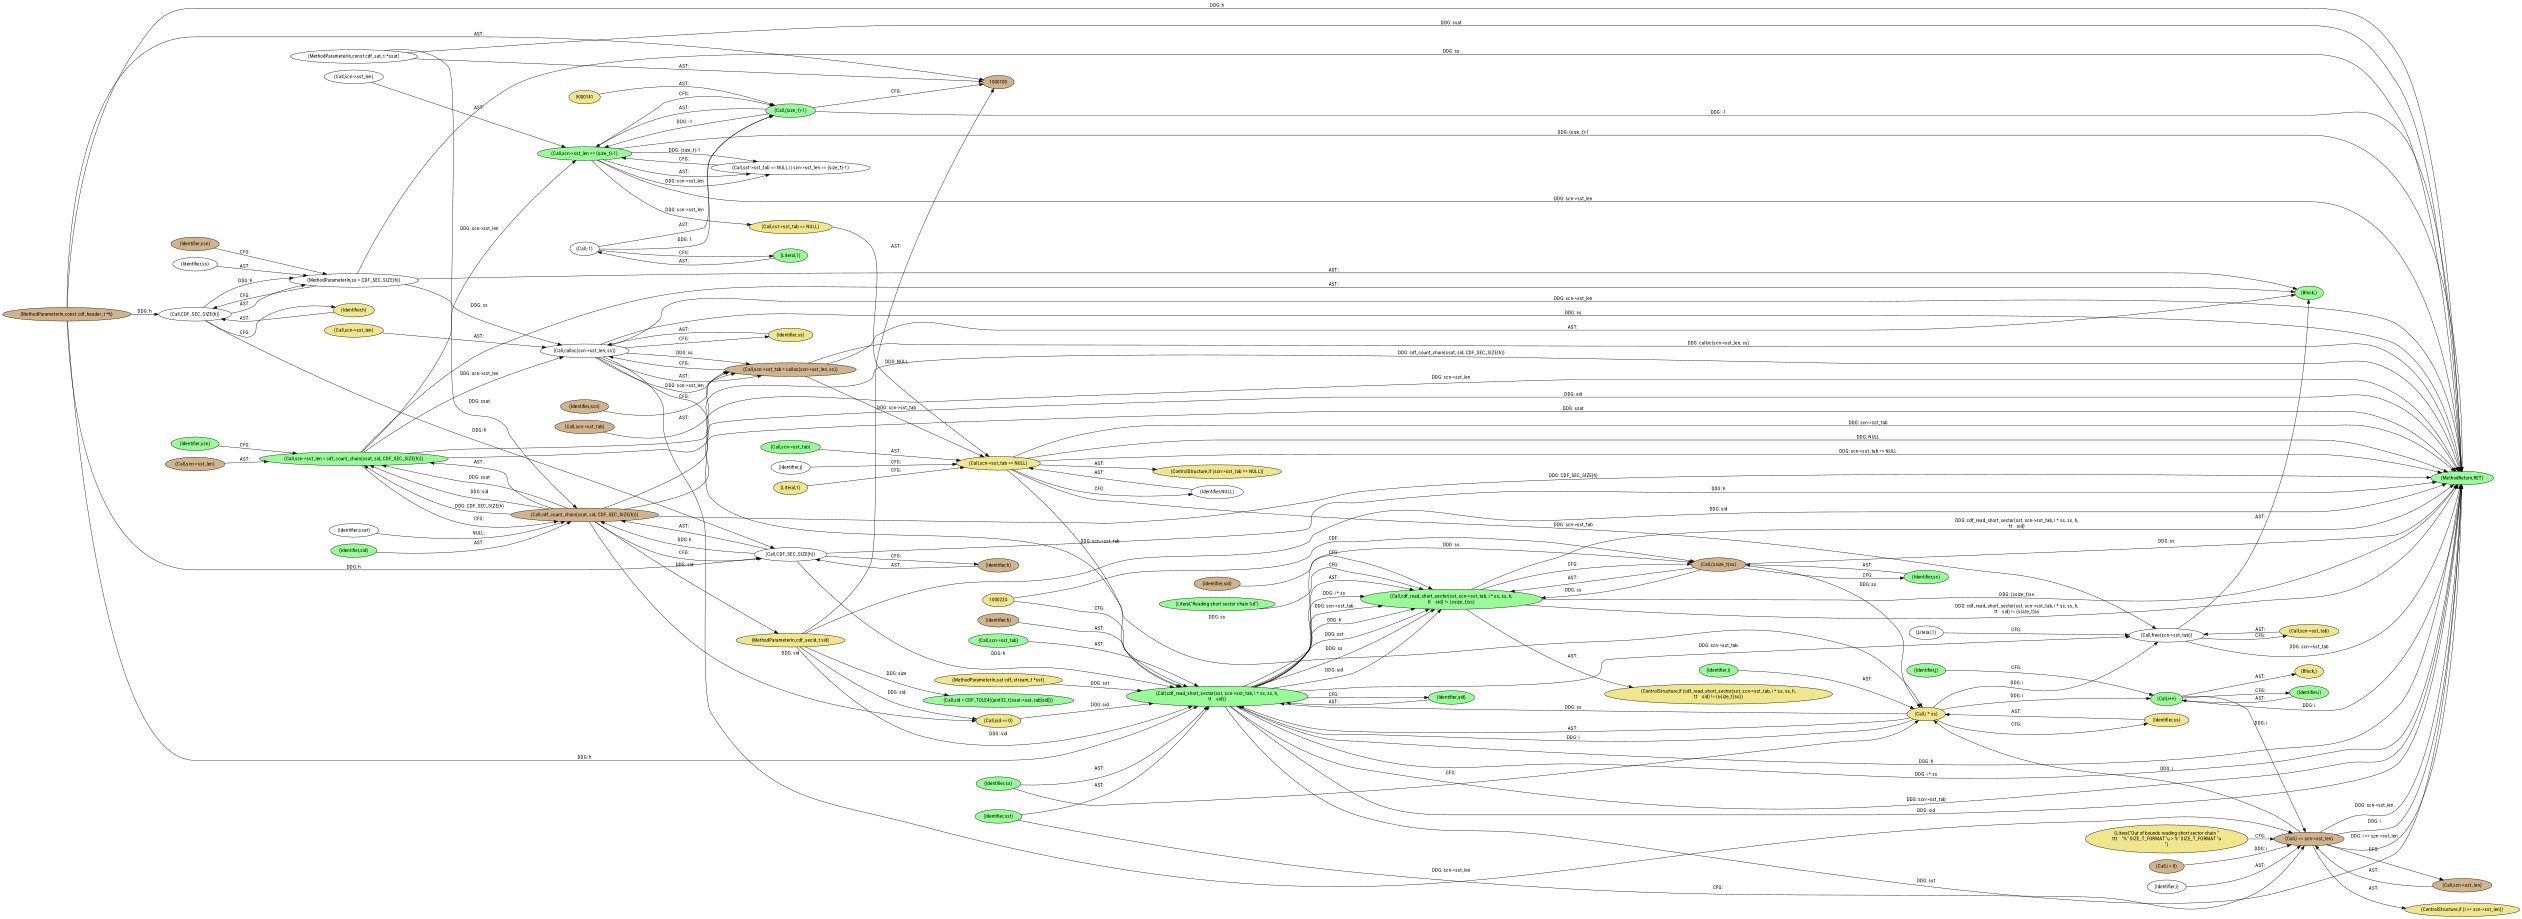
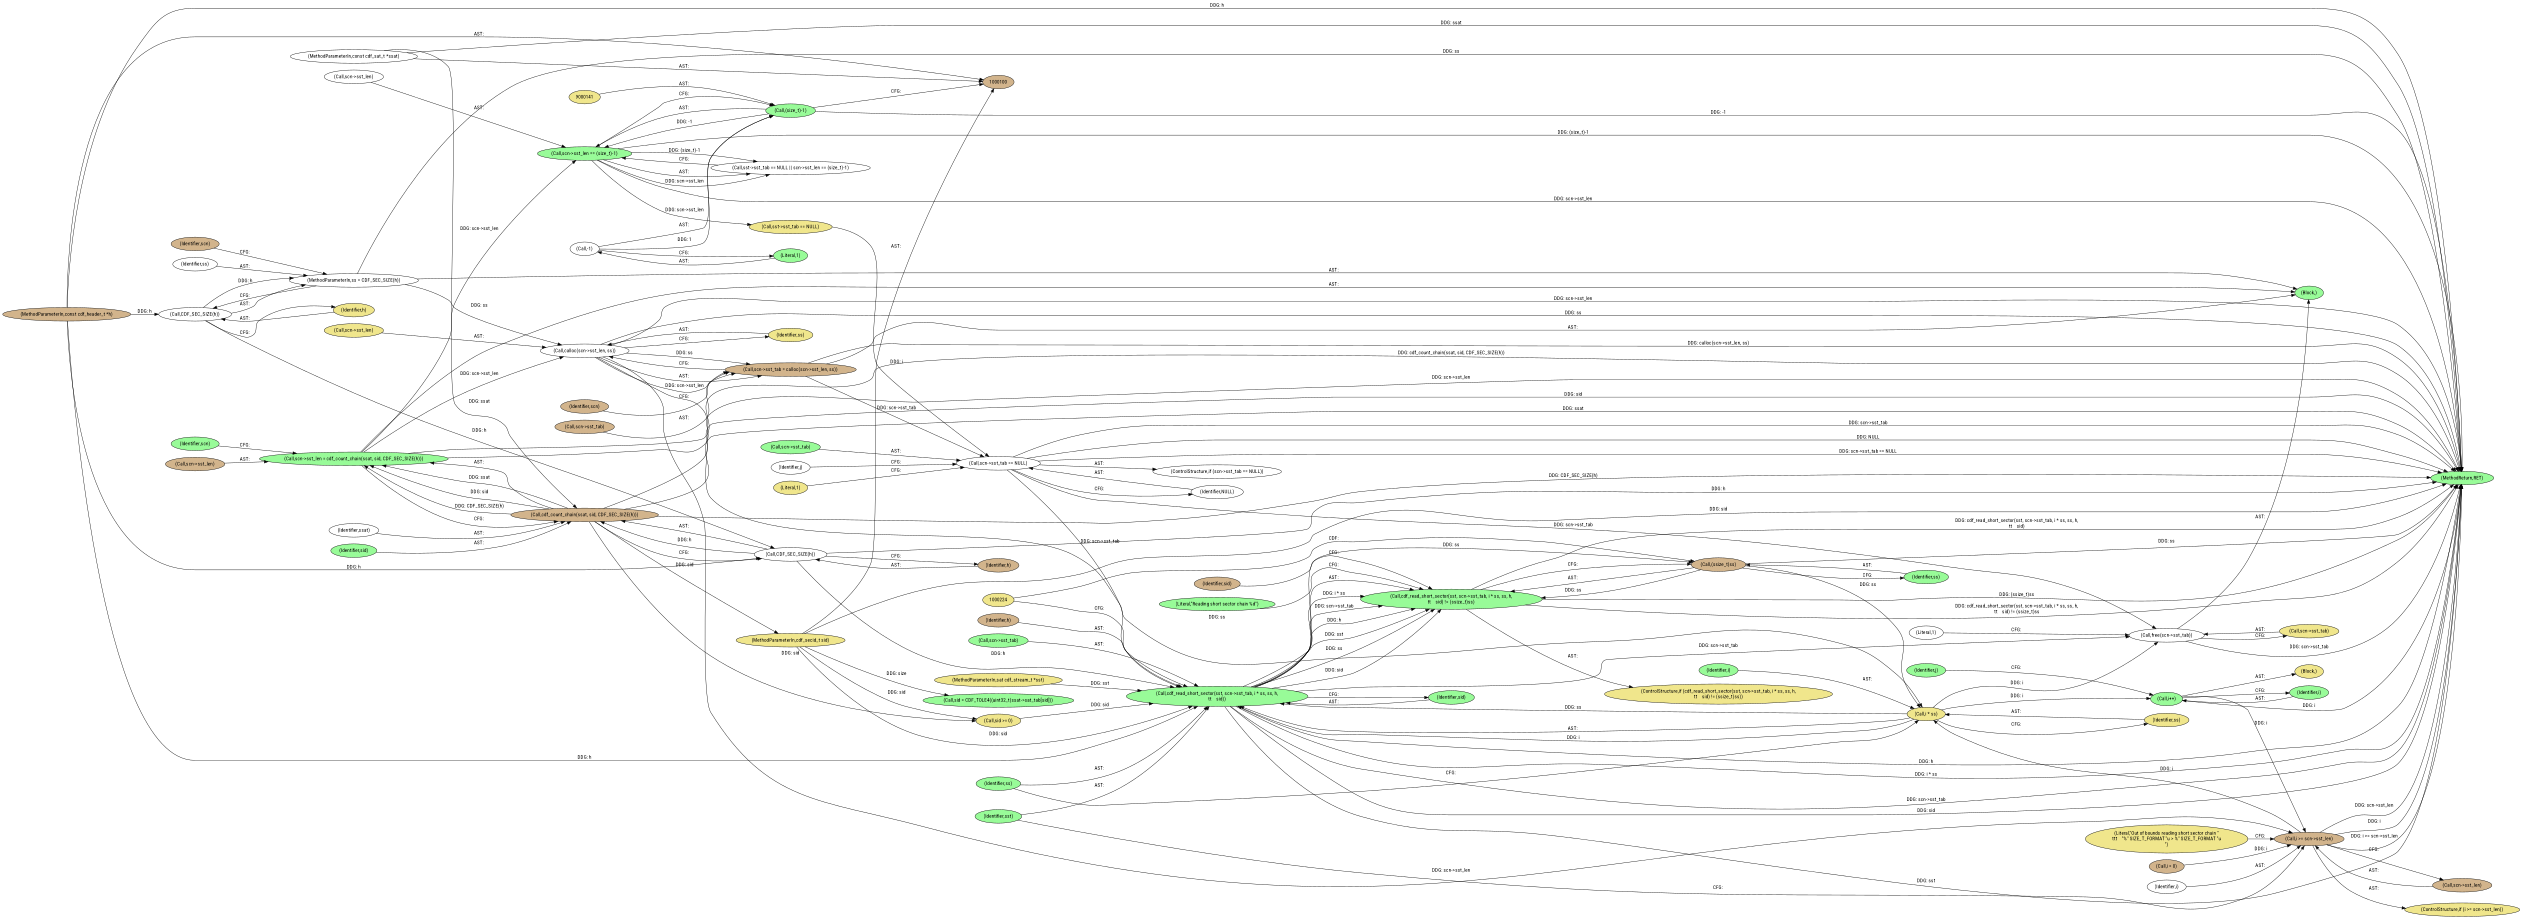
edge "(Call,sst->sst_tab == NULL)" -> "(Call,scn->sst_tab == NULL)": label "DDG: NULL" -> "DDG: i"
node "(Call,scn->sst_tab == NULL)": fillcolor khaki -> white
node "(ControlStructure,if (scn->sst_tab == NULL))": fillcolor khaki -> white
edge "(Identifier,ssat)" -> "(Call,cdf_count_chain(ssat, sid, CDF_SEC_SIZE(h)))": label "NULL: " -> "AST: "
